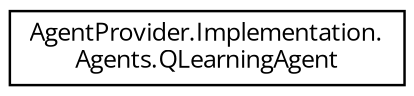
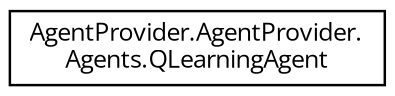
node "AgentProvider.Implementation. Agents.QLearningAgent": label "AgentProvider.Implementation. Agents.QLearningAgent" -> "AgentProvider.AgentProvider. Agents.QLearningAgent"
